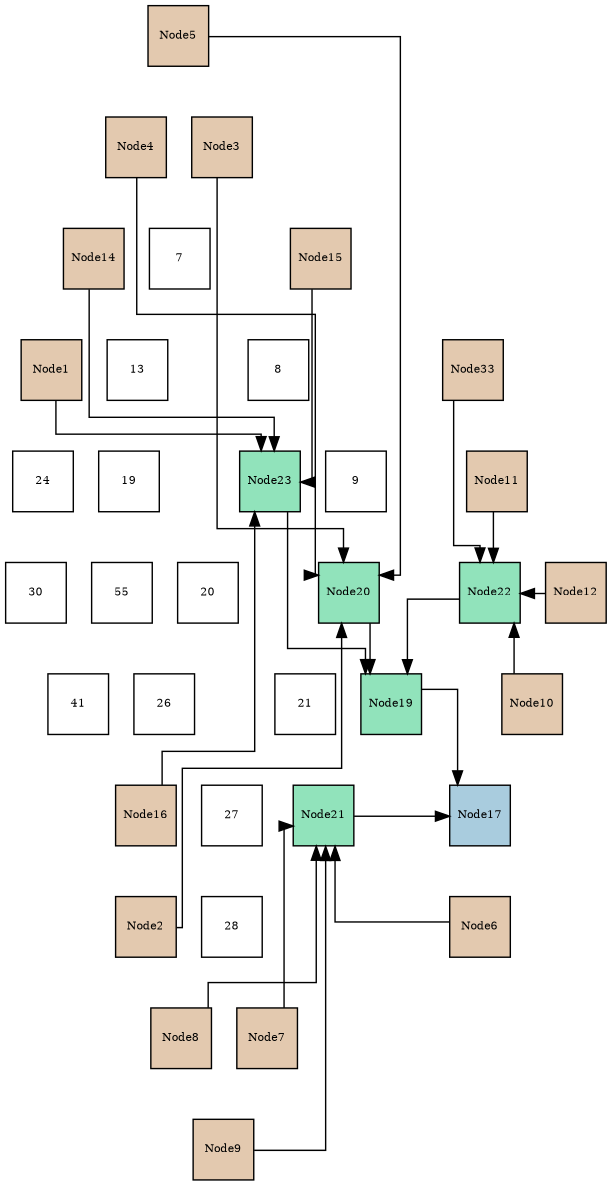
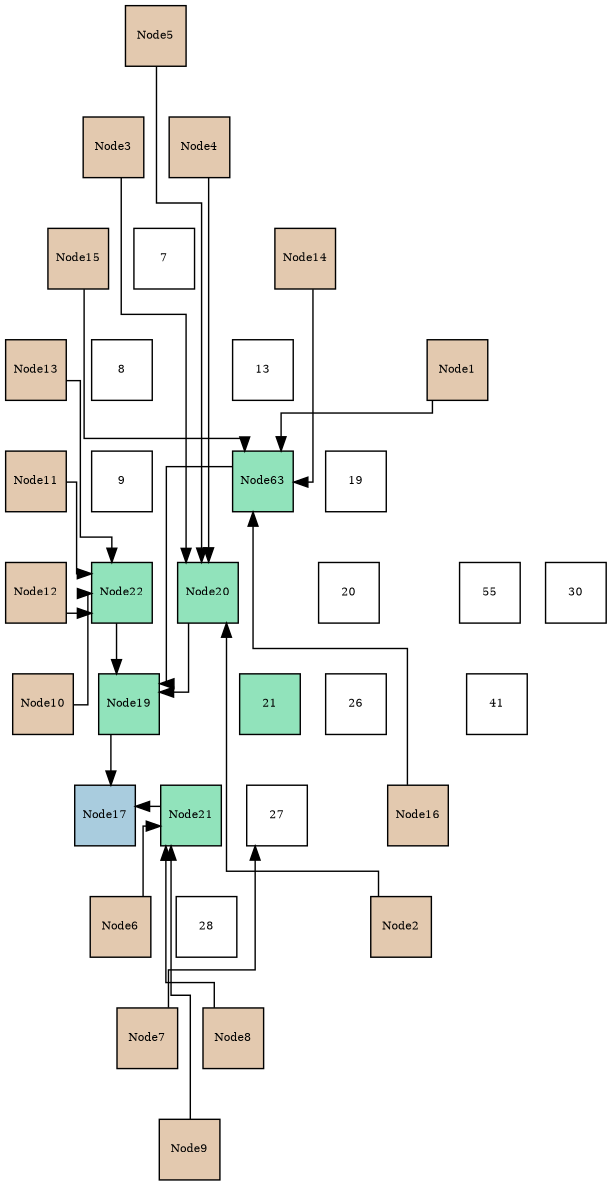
node "Node33": label "Node33" -> "Node13"
node "24": removed
node "Node23": label "Node23" -> "Node63"
node "21": fillcolor #ffffff -> #91e3bb
edge "Node7" -> "Node21": now "Node7" -> "27"
